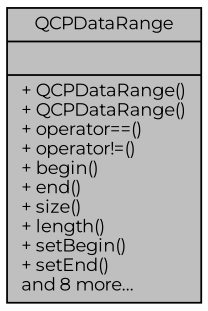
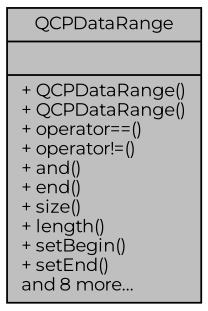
node "QCPDataRange": text "+ begin()" -> "+ and()"
